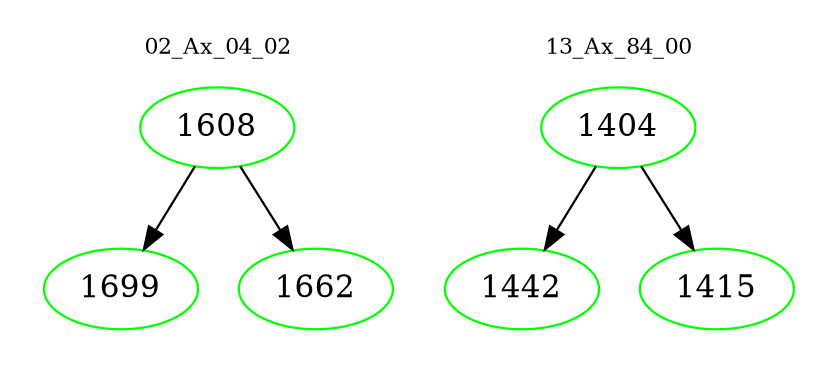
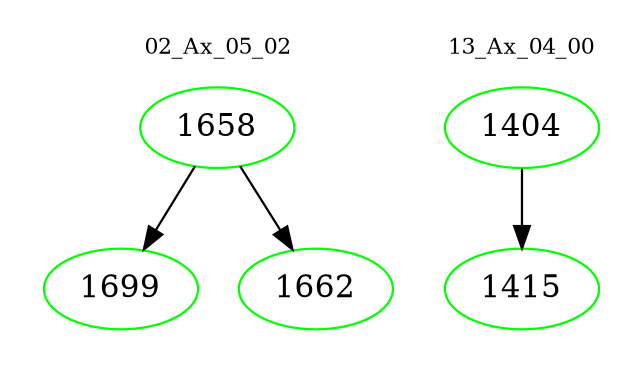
cluster "02_Ax_04_02": label "02_Ax_04_02" -> "02_Ax_05_02"
cluster "13_Ax_84_00": label "13_Ax_84_00" -> "13_Ax_04_00"
node "1608": label "1608" -> "1658"
node "1442": removed
